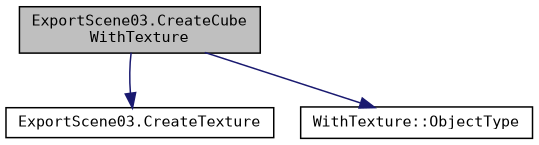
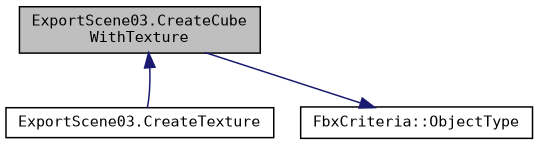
edge "ExportScene03.CreateCube WithTexture" -> "ExportScene03.CreateTexture": reversed
node "WithTexture::ObjectType": label "WithTexture::ObjectType" -> "FbxCriteria::ObjectType"
